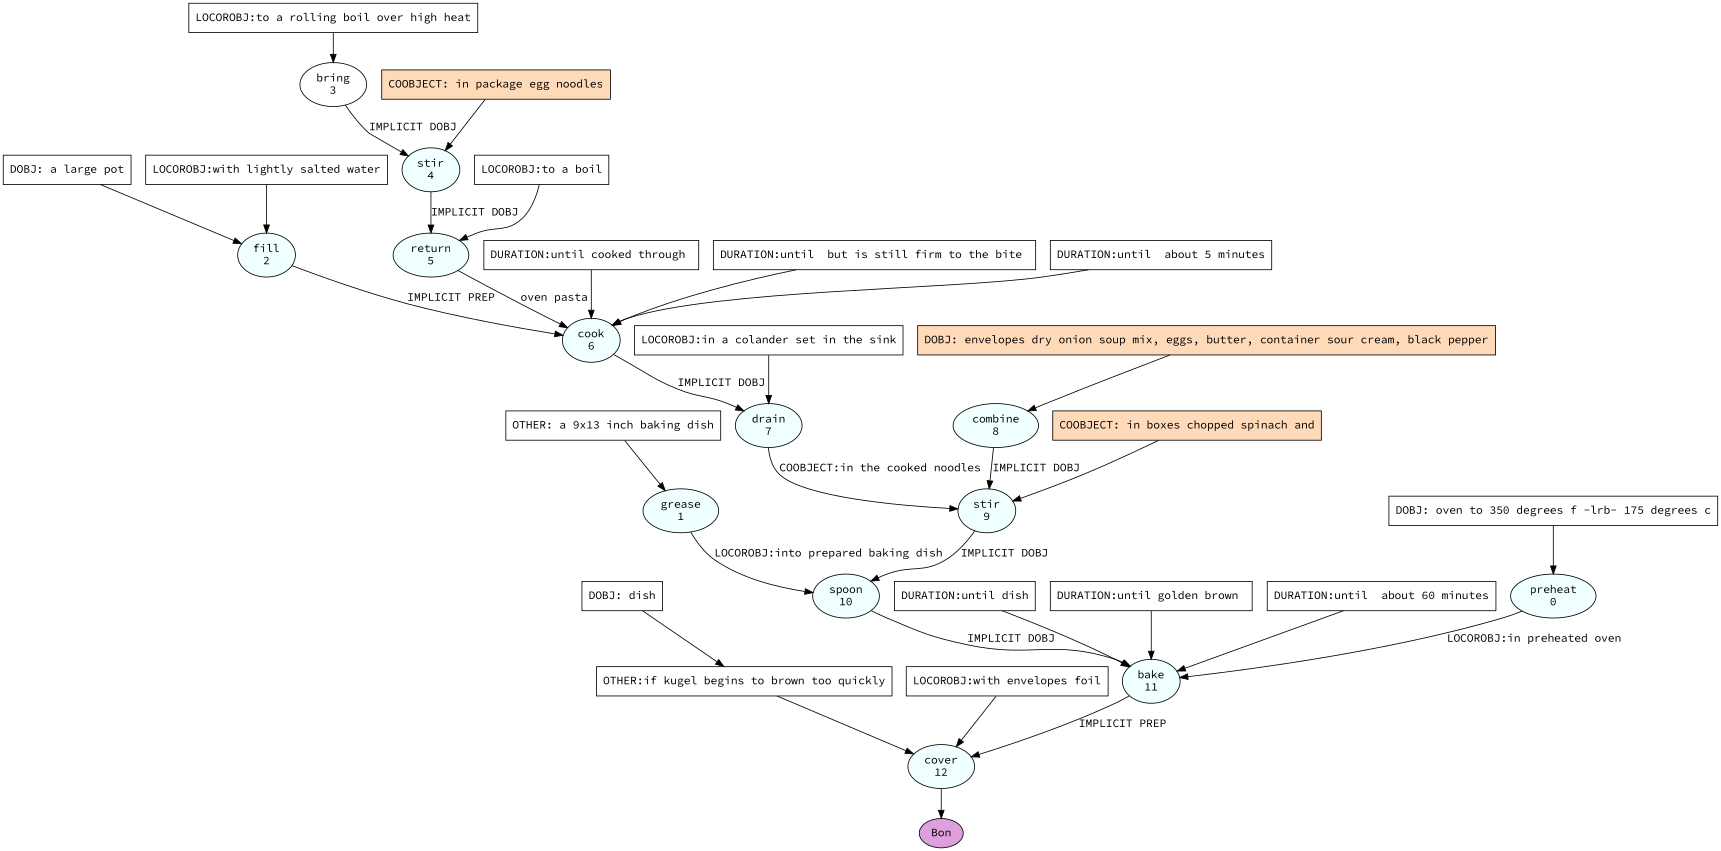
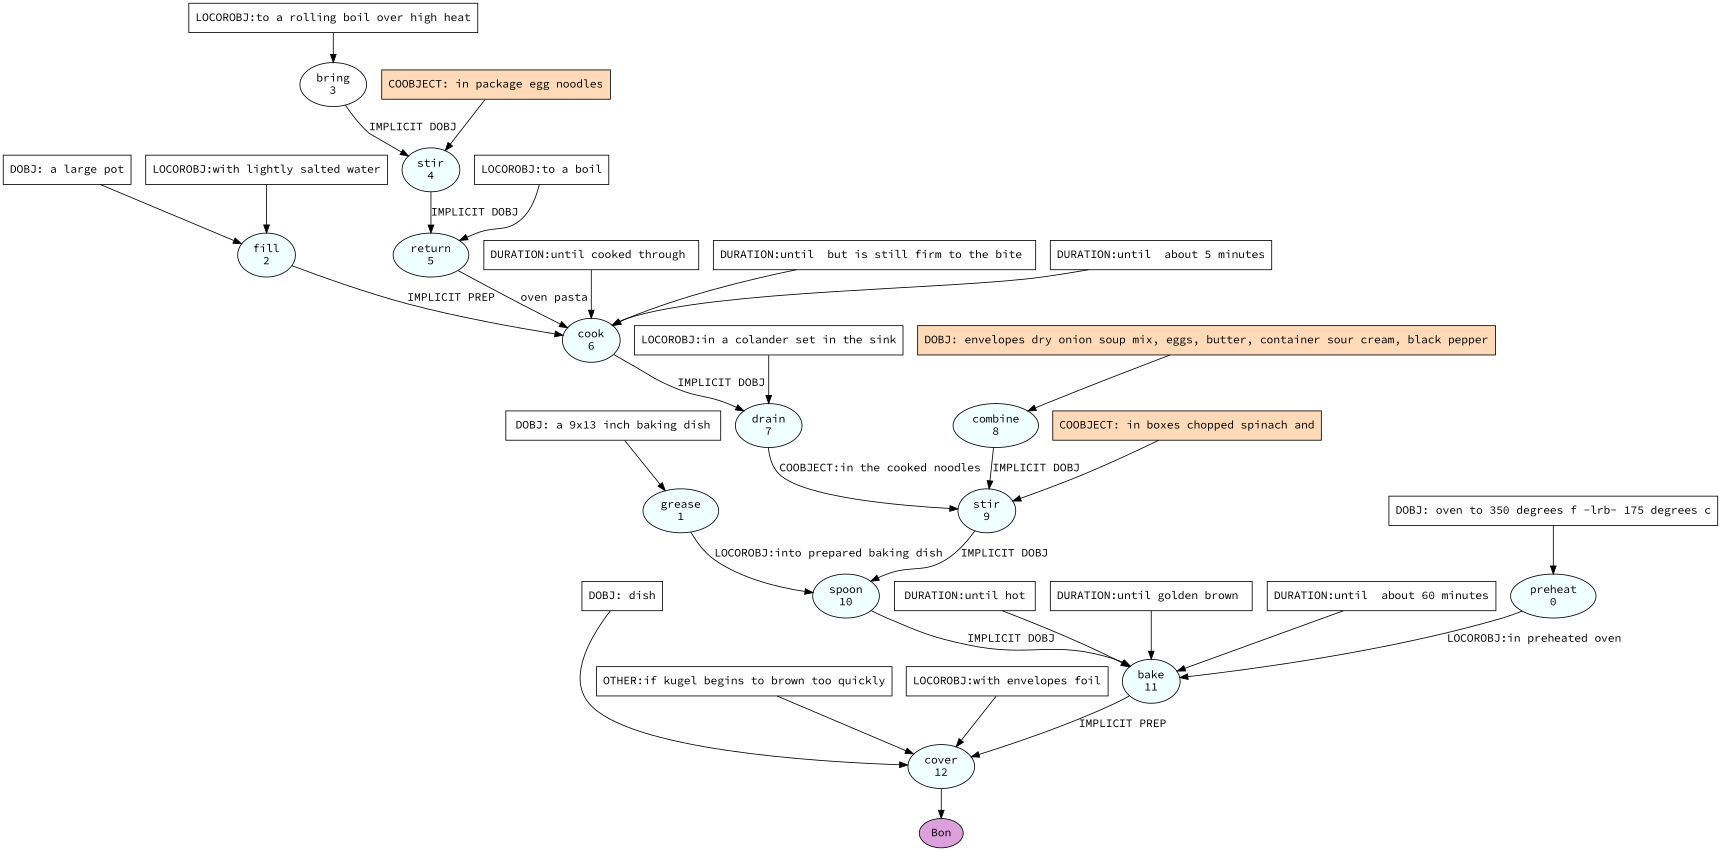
node "OTHER: a 9x13 inch baking dish": label "OTHER: a 9x13 inch baking dish" -> "DOBJ: a 9x13 inch baking dish"
node "DURATION:until dish": label "DURATION:until dish" -> "DURATION:until hot"
edge "DOBJ: dish" -> "OTHER:if kugel begins to brown too quickly": now "DOBJ: dish" -> "cover 12"
